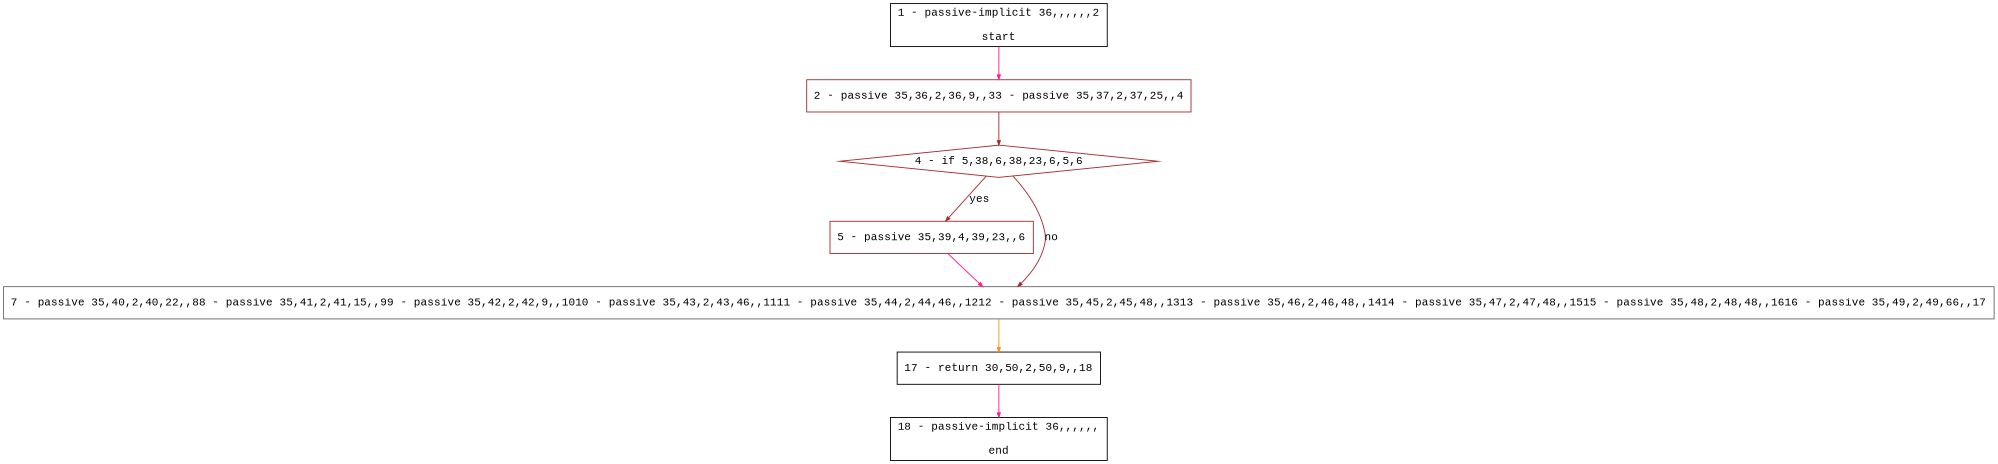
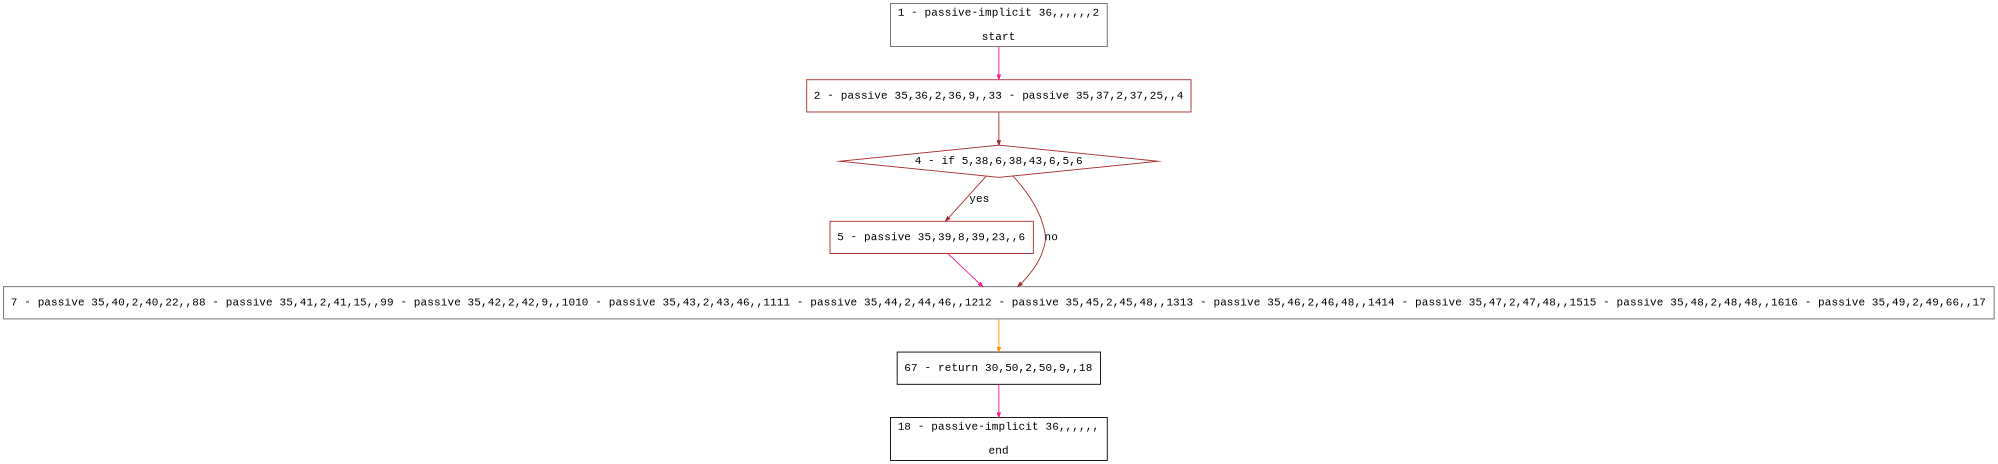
node "1 - passive-implicit 36,,,,,,2 start": color black -> gray40
node "4 - if 5,38,6,38,23,6,5,6": label "4 - if 5,38,6,38,23,6,5,6" -> "4 - if 5,38,6,38,43,6,5,6"
node "5 - passive 35,39,4,39,23,,6": label "5 - passive 35,39,4,39,23,,6" -> "5 - passive 35,39,8,39,23,,6"
node "17 - return 30,50,2,50,9,,18": label "17 - return 30,50,2,50,9,,18" -> "67 - return 30,50,2,50,9,,18"
